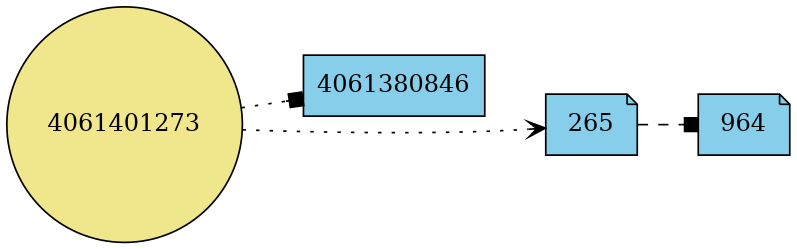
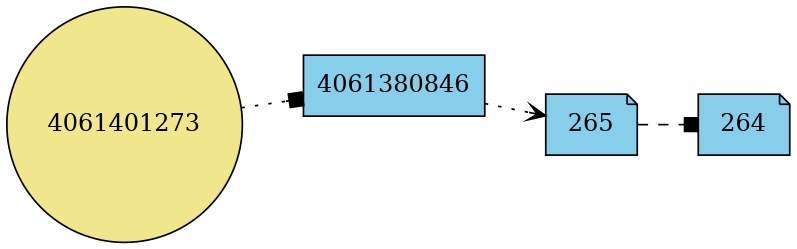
node "964": label "964" -> "264"
edge "4061401273" -> "265": now "4061380846" -> "265"
